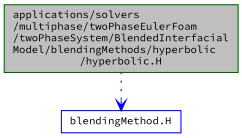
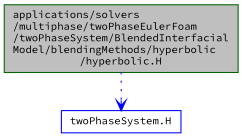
node "blendingMethod.H": label "blendingMethod.H" -> "twoPhaseSystem.H"
